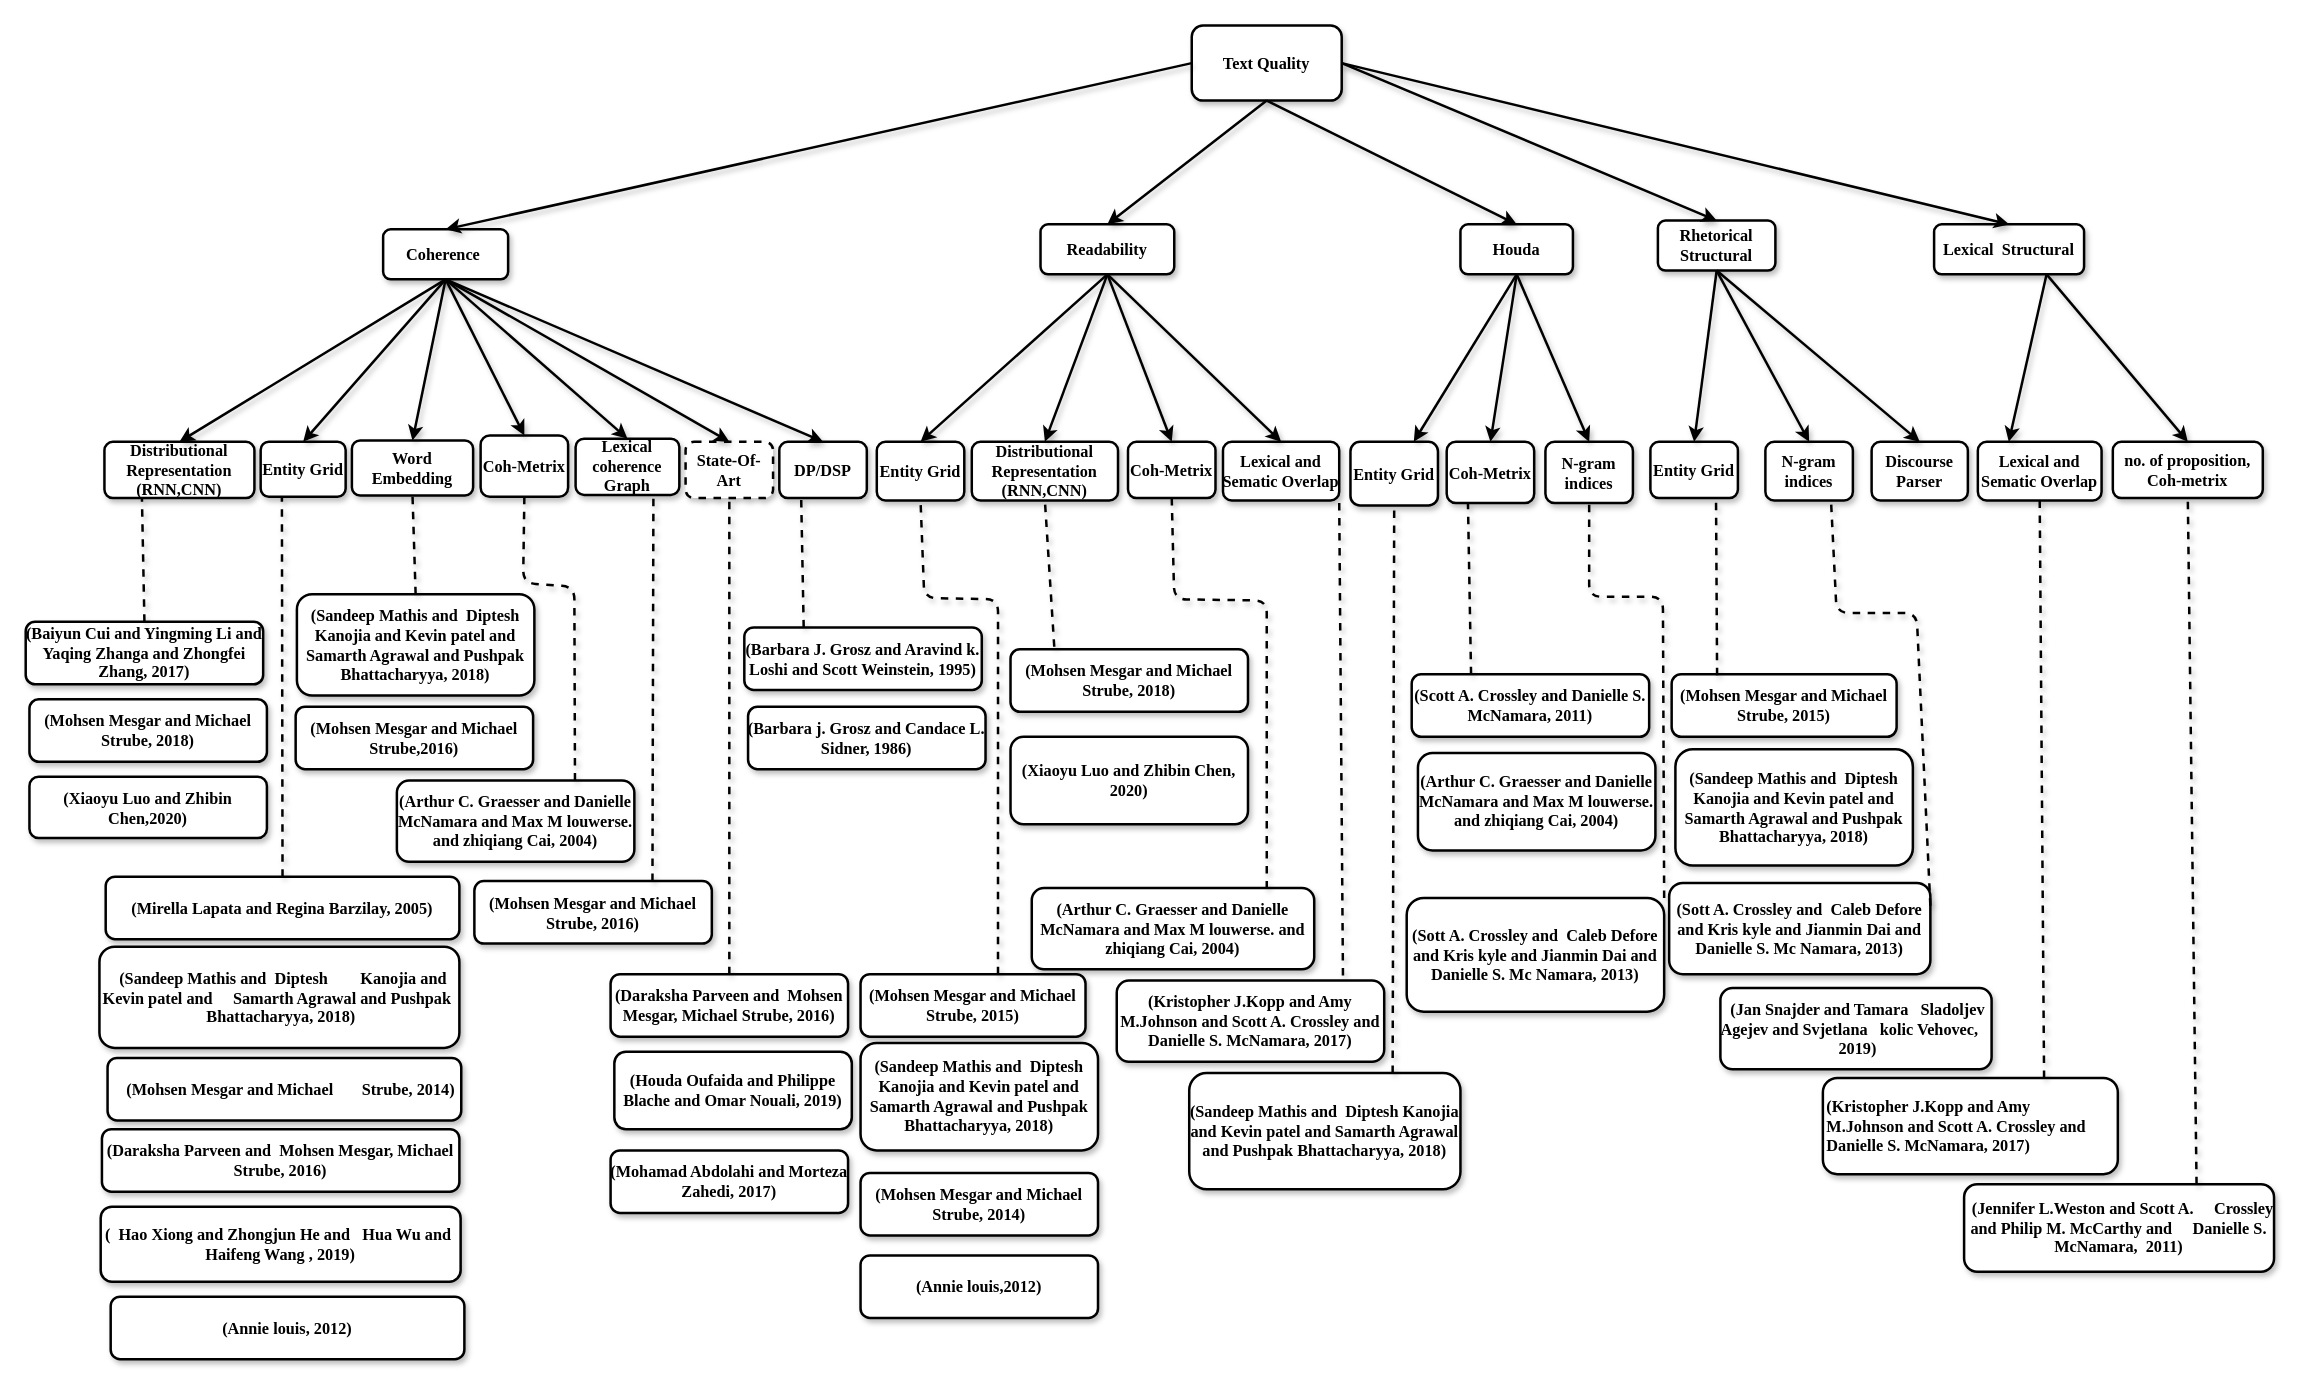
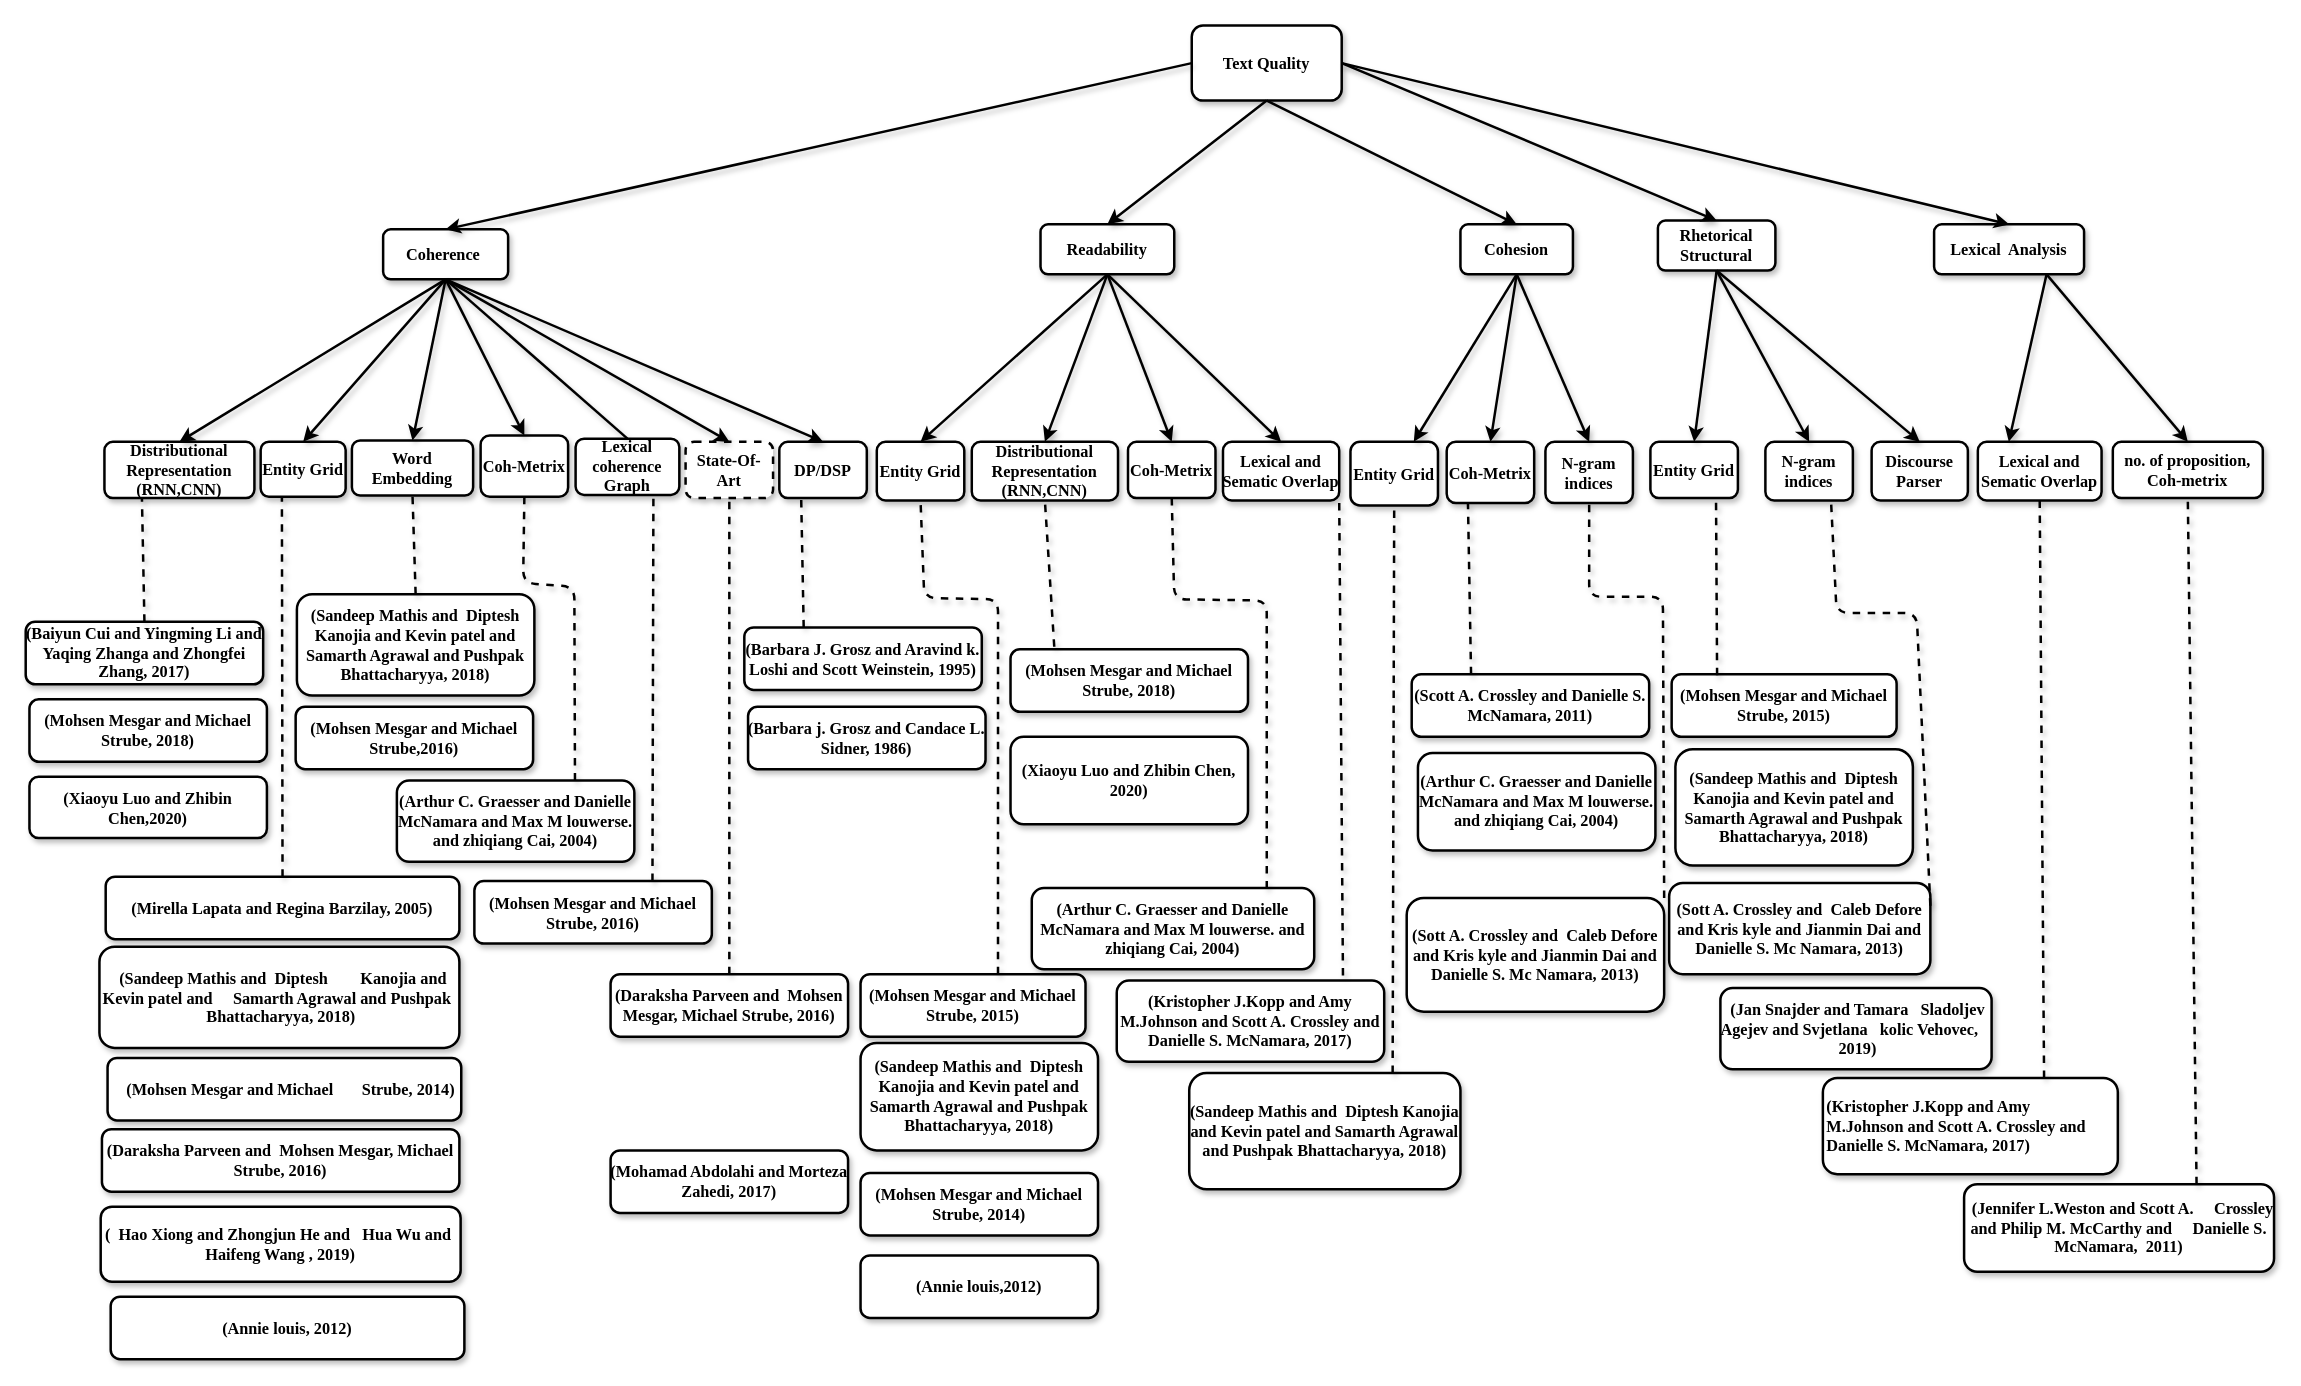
node "Houda": label "Houda" -> "Cohesion"
node "Lexical Structural": label "Lexical Structural" -> "Lexical Analysis"
edge "Coherence" -> "Lexical coherence Graph": arrowhead classic -> none
node "(Houda Oufaida and Philippe Blache and Omar Nouali, 2019)": removed
